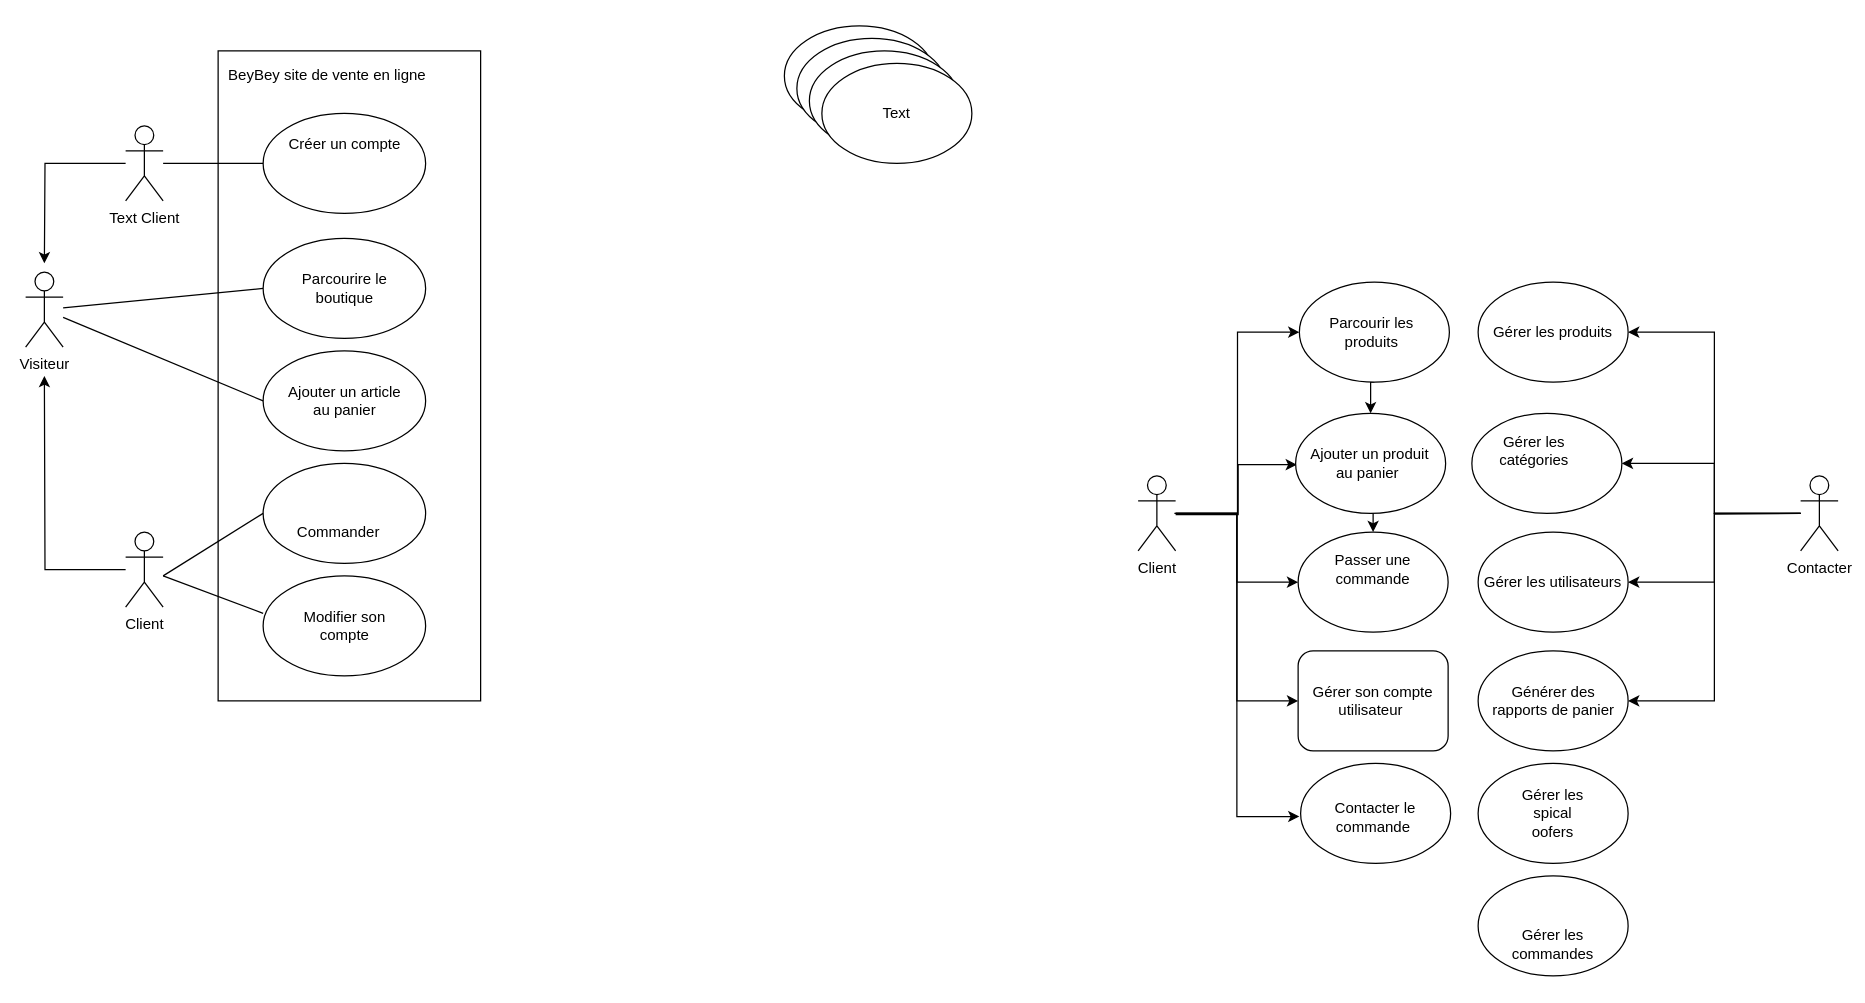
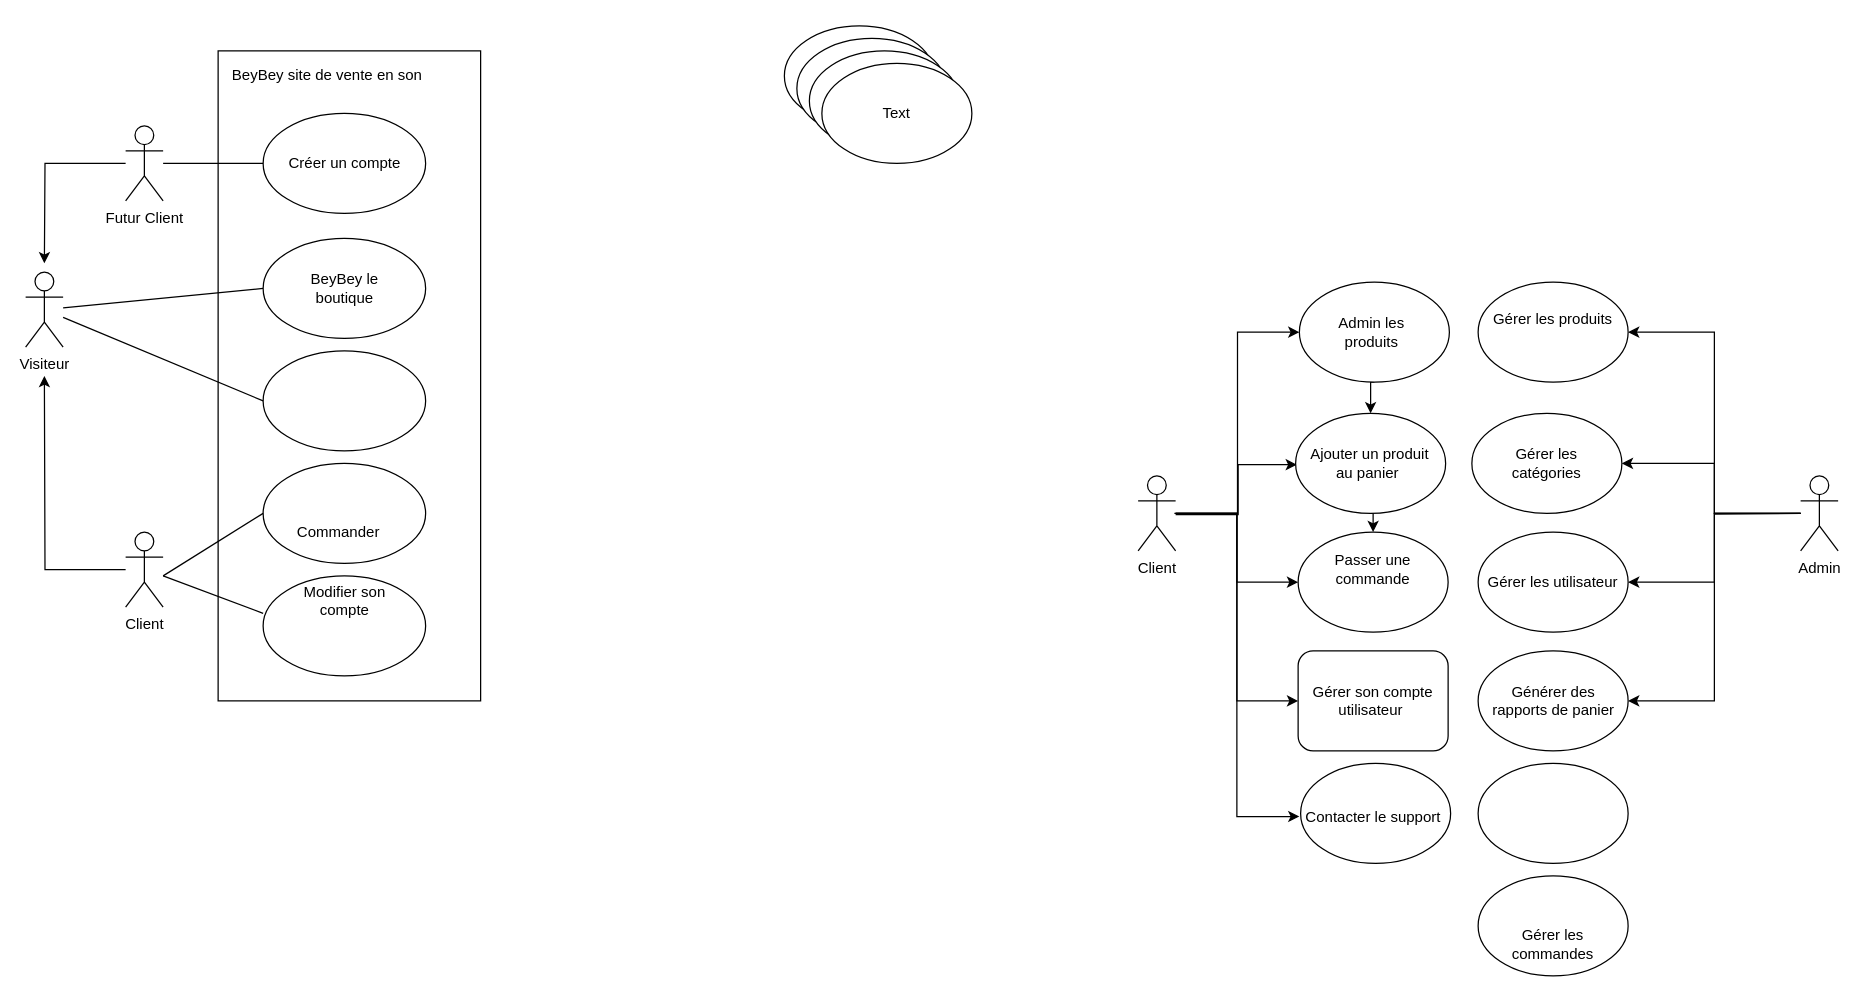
node "BeyBey site de vente en ligne": label "BeyBey site de vente en ligne" -> "BeyBey site de vente en son"
node "Créer un compte": moved (344, 144) -> (344, 163)
node "Text Client": label "Text Client" -> "Futur Client"
node "Parcourire le boutique": label "Parcourire le boutique" -> "BeyBey le boutique"
node "Parcourir les produits": label "Parcourir les produits" -> "Admin les produits"
node "Gérer les produits": moved (1553, 332) -> (1553, 319)
node "Ajouter un article au panier": removed
node "Gérer les catégories": moved (1534, 451) -> (1547, 463)
node "Contacter": label "Contacter" -> "Admin"
node "Gérer les utilisateurs": label "Gérer les utilisateurs" -> "Gérer les utilisateur"
node "Modifier son compte": moved (344, 626) -> (344, 601)
node "Gérer les spical oofers": removed
node "Contacter le commande": label "Contacter le commande" -> "Contacter le support"
